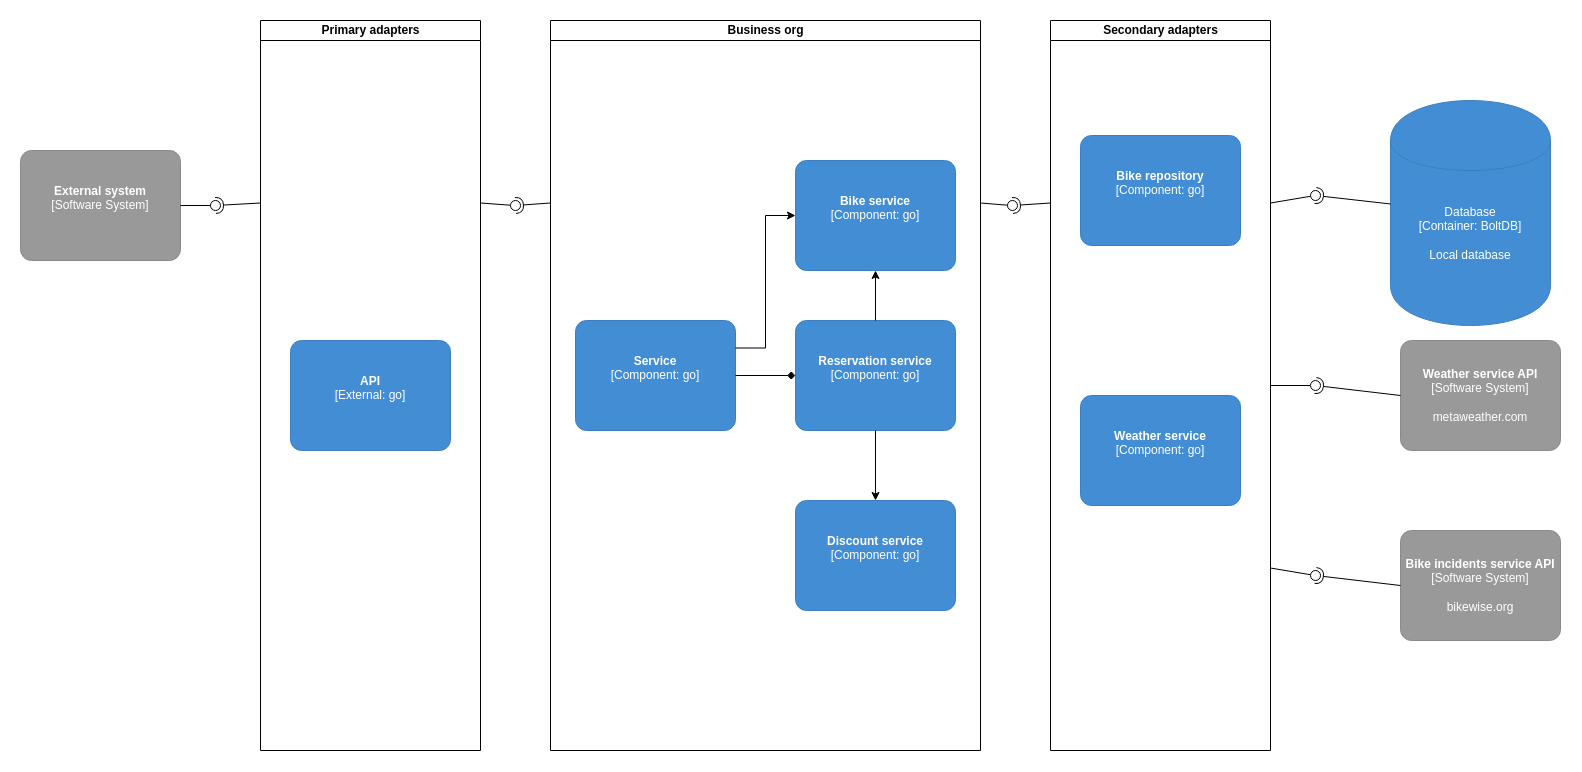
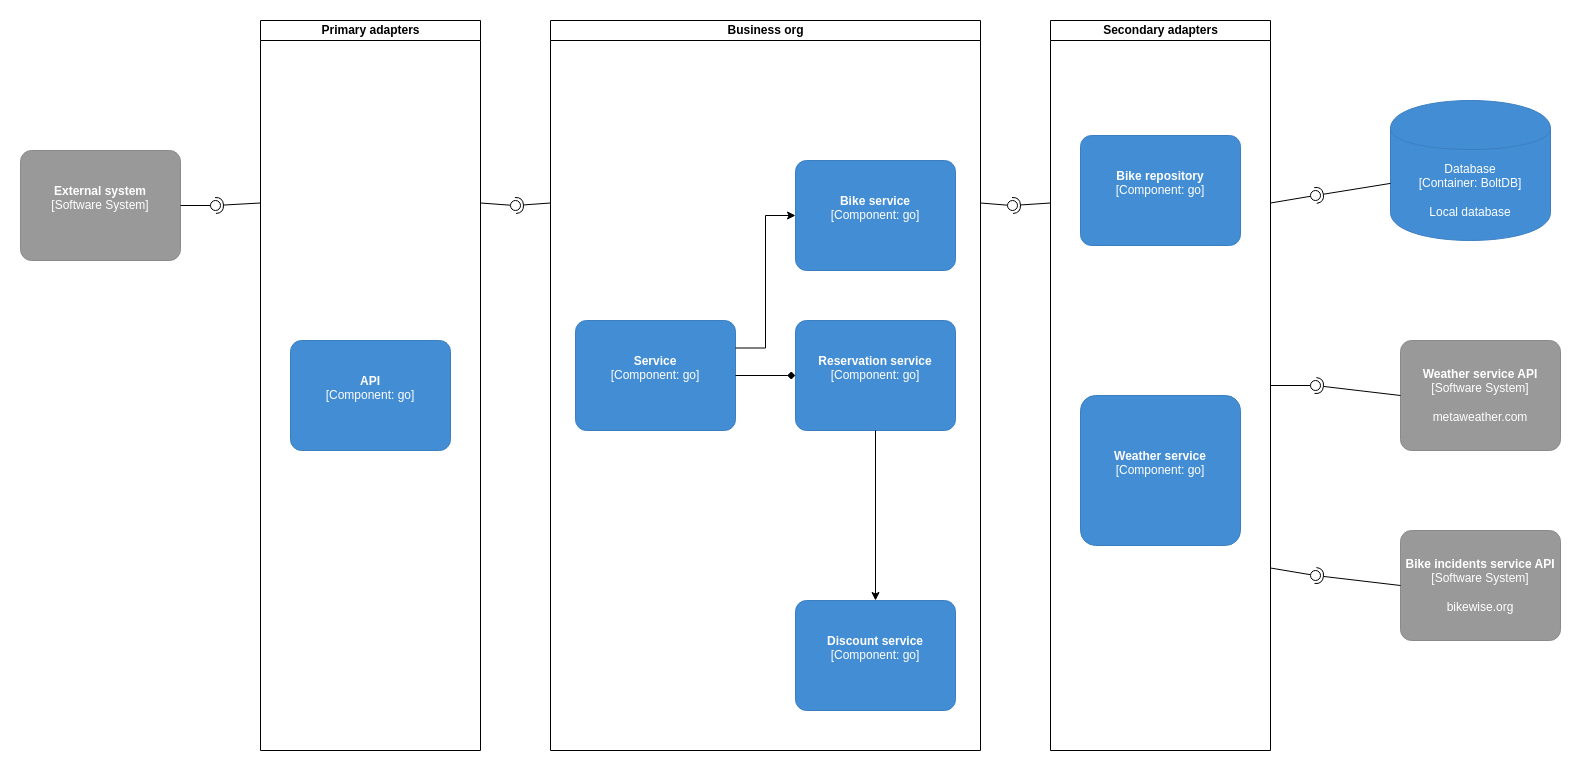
node "Database [Container: BoltDB] Local database": size 160x225 -> 160x140
edge "Reservation service [Component: go]" -> "Bike service [Component: go]": removed
node "API [External: go]": label "API [External: go]" -> "API [Component: go]"
node "Weather service [Component: go]": size 160x110 -> 160x150
node "Discount service [Component: go]": moved (876, 556) -> (876, 656)
